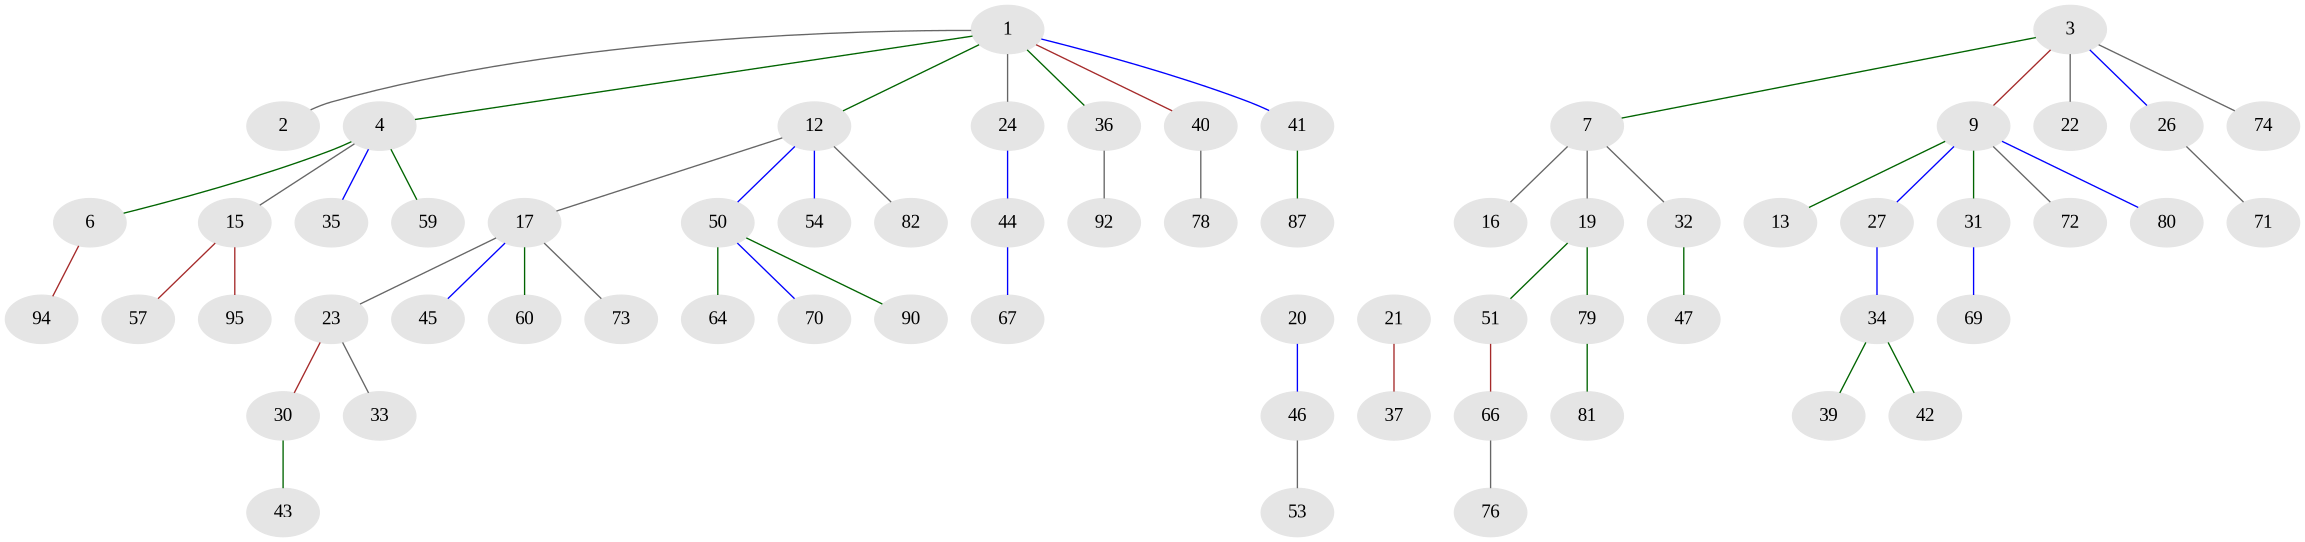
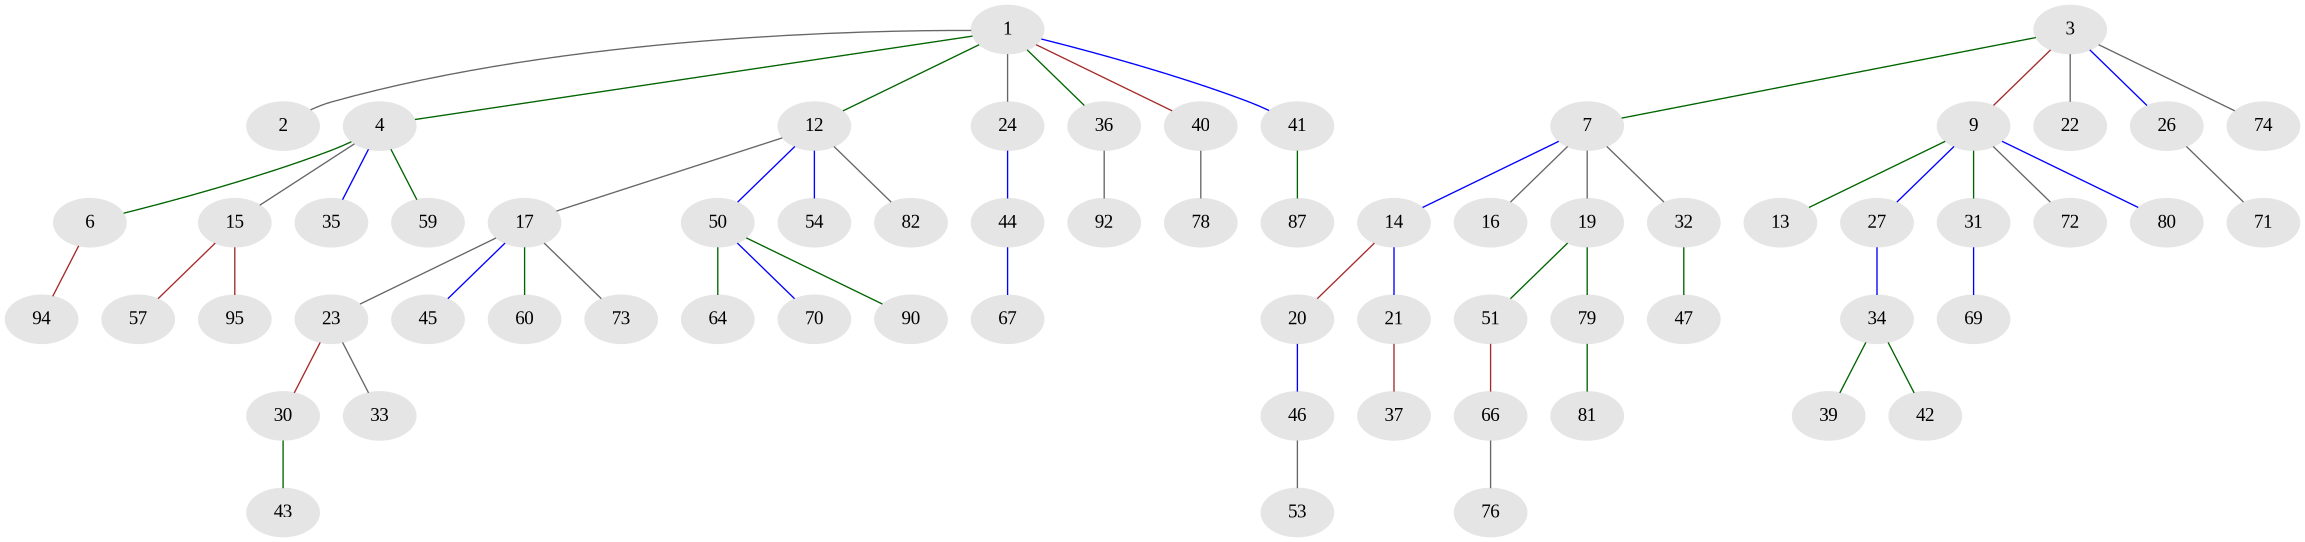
node "14": added
